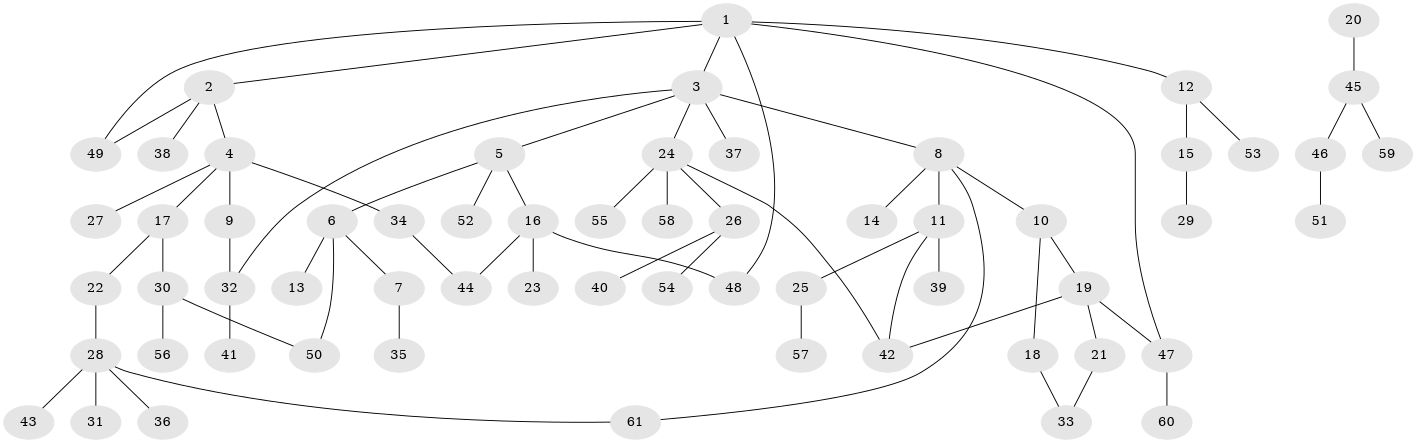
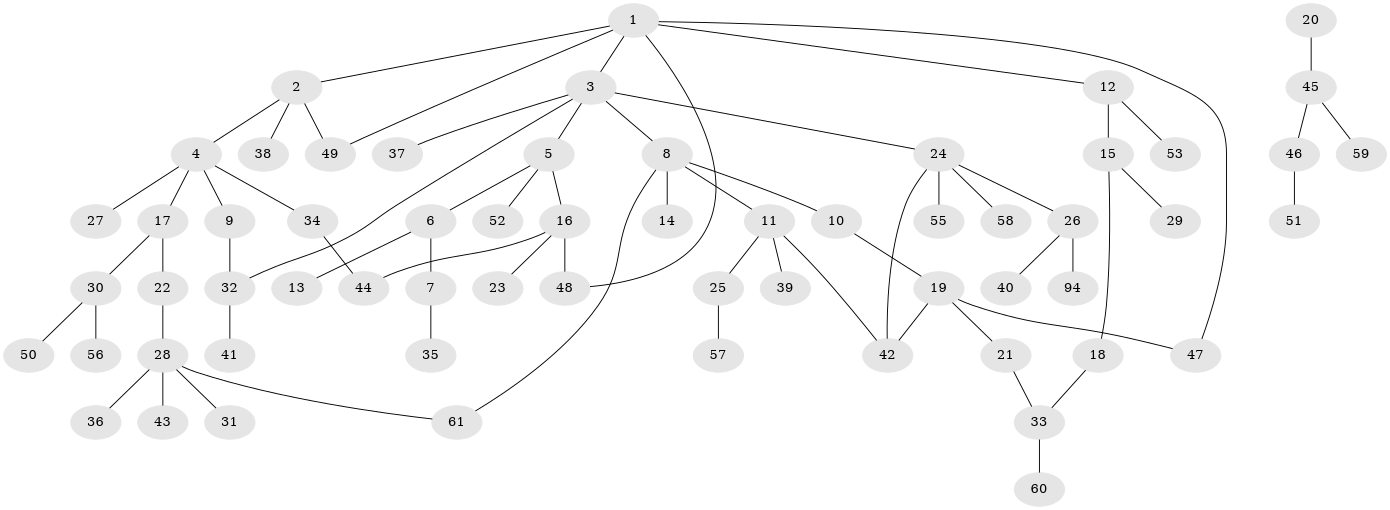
node "54": label "54" -> "94"
edge "10" -- "18": now "15" -- "18"
edge "6" -- "50": removed
edge "47" -- "60": now "33" -- "60"
